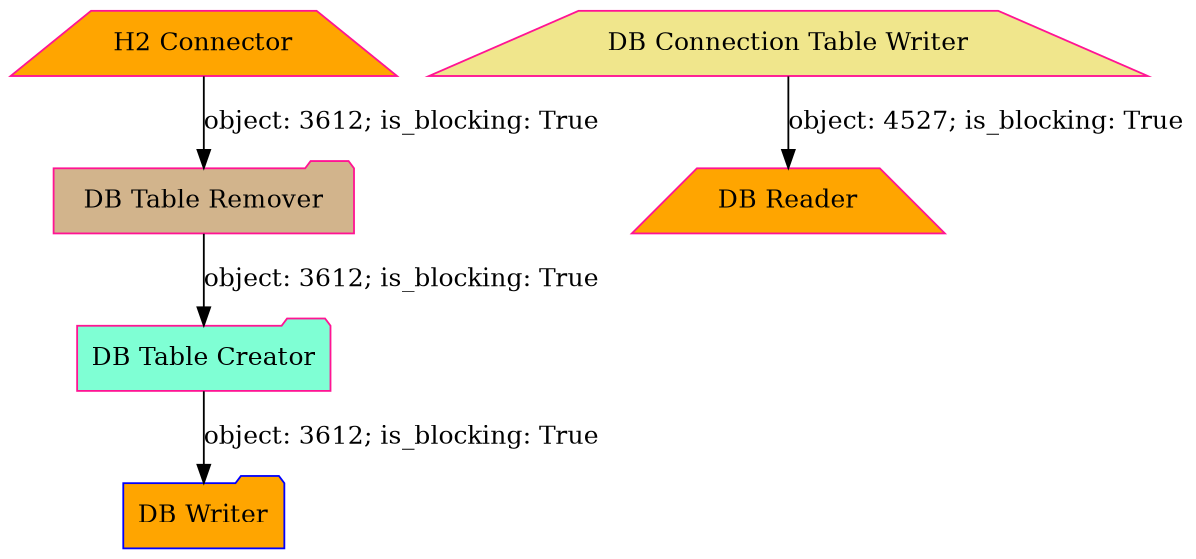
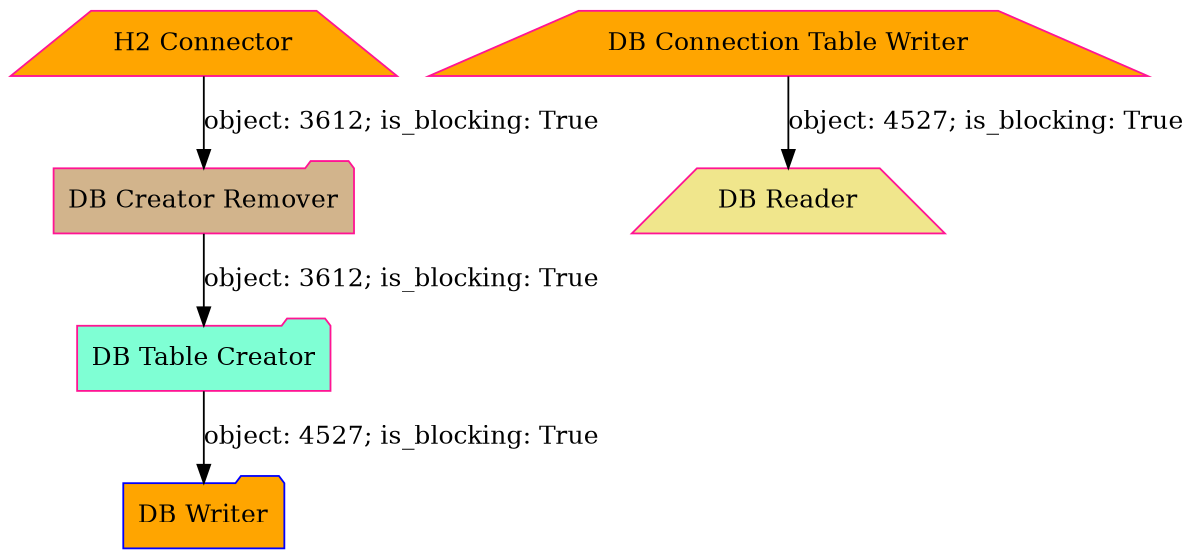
node "DB Connection Table Writer": fillcolor khaki -> orange
node "DB Table Remover": label "DB Table Remover" -> "DB Creator Remover"
node "DB Reader": fillcolor orange -> khaki
edge "DB Table Creator" -> "DB Writer": label "object: 3612; is_blocking: True" -> "object: 4527; is_blocking: True"
